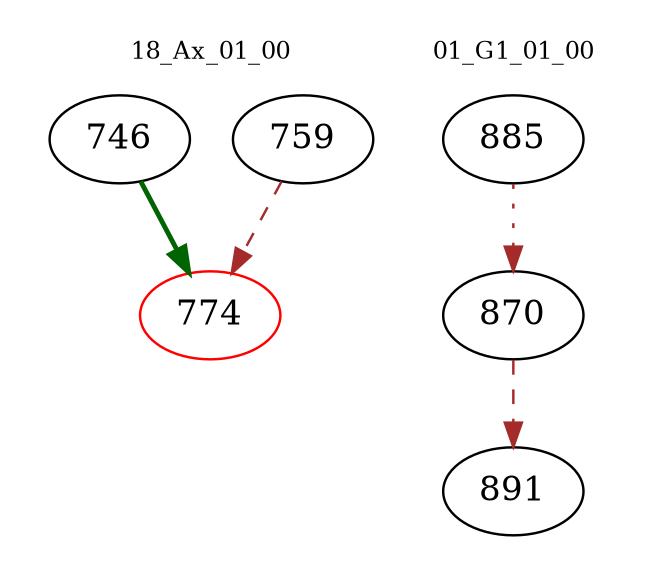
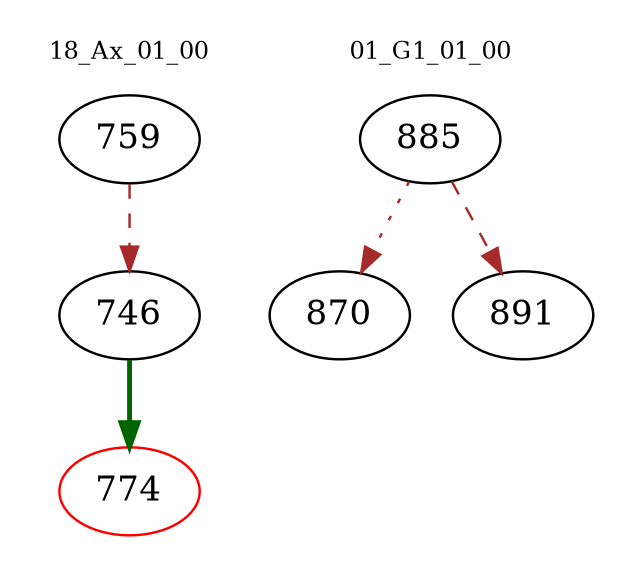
edge "759" -> "774": now "759" -> "746"
edge "870" -> "891": now "885" -> "891"
